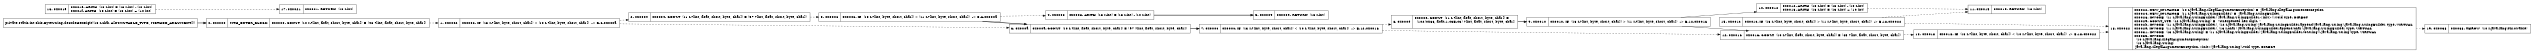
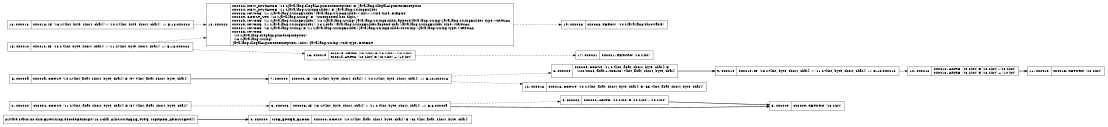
edge "10: 0x0012" -> "11: 0x0015": style dashed -> bold
edge "15: 0x001c" -> "11: 0x0015": now "15: 0x001c" -> "16: 0x001e"
node "1: 0x0002": removed
edge "3: 0x0006" -> "6: 0x000a": now "3: 0x0006" -> "5: 0x0009"
edge "9: 0x0010" -> "12: 0x0016": removed
edge "12: 0x0016" -> "13: 0x0018": removed
